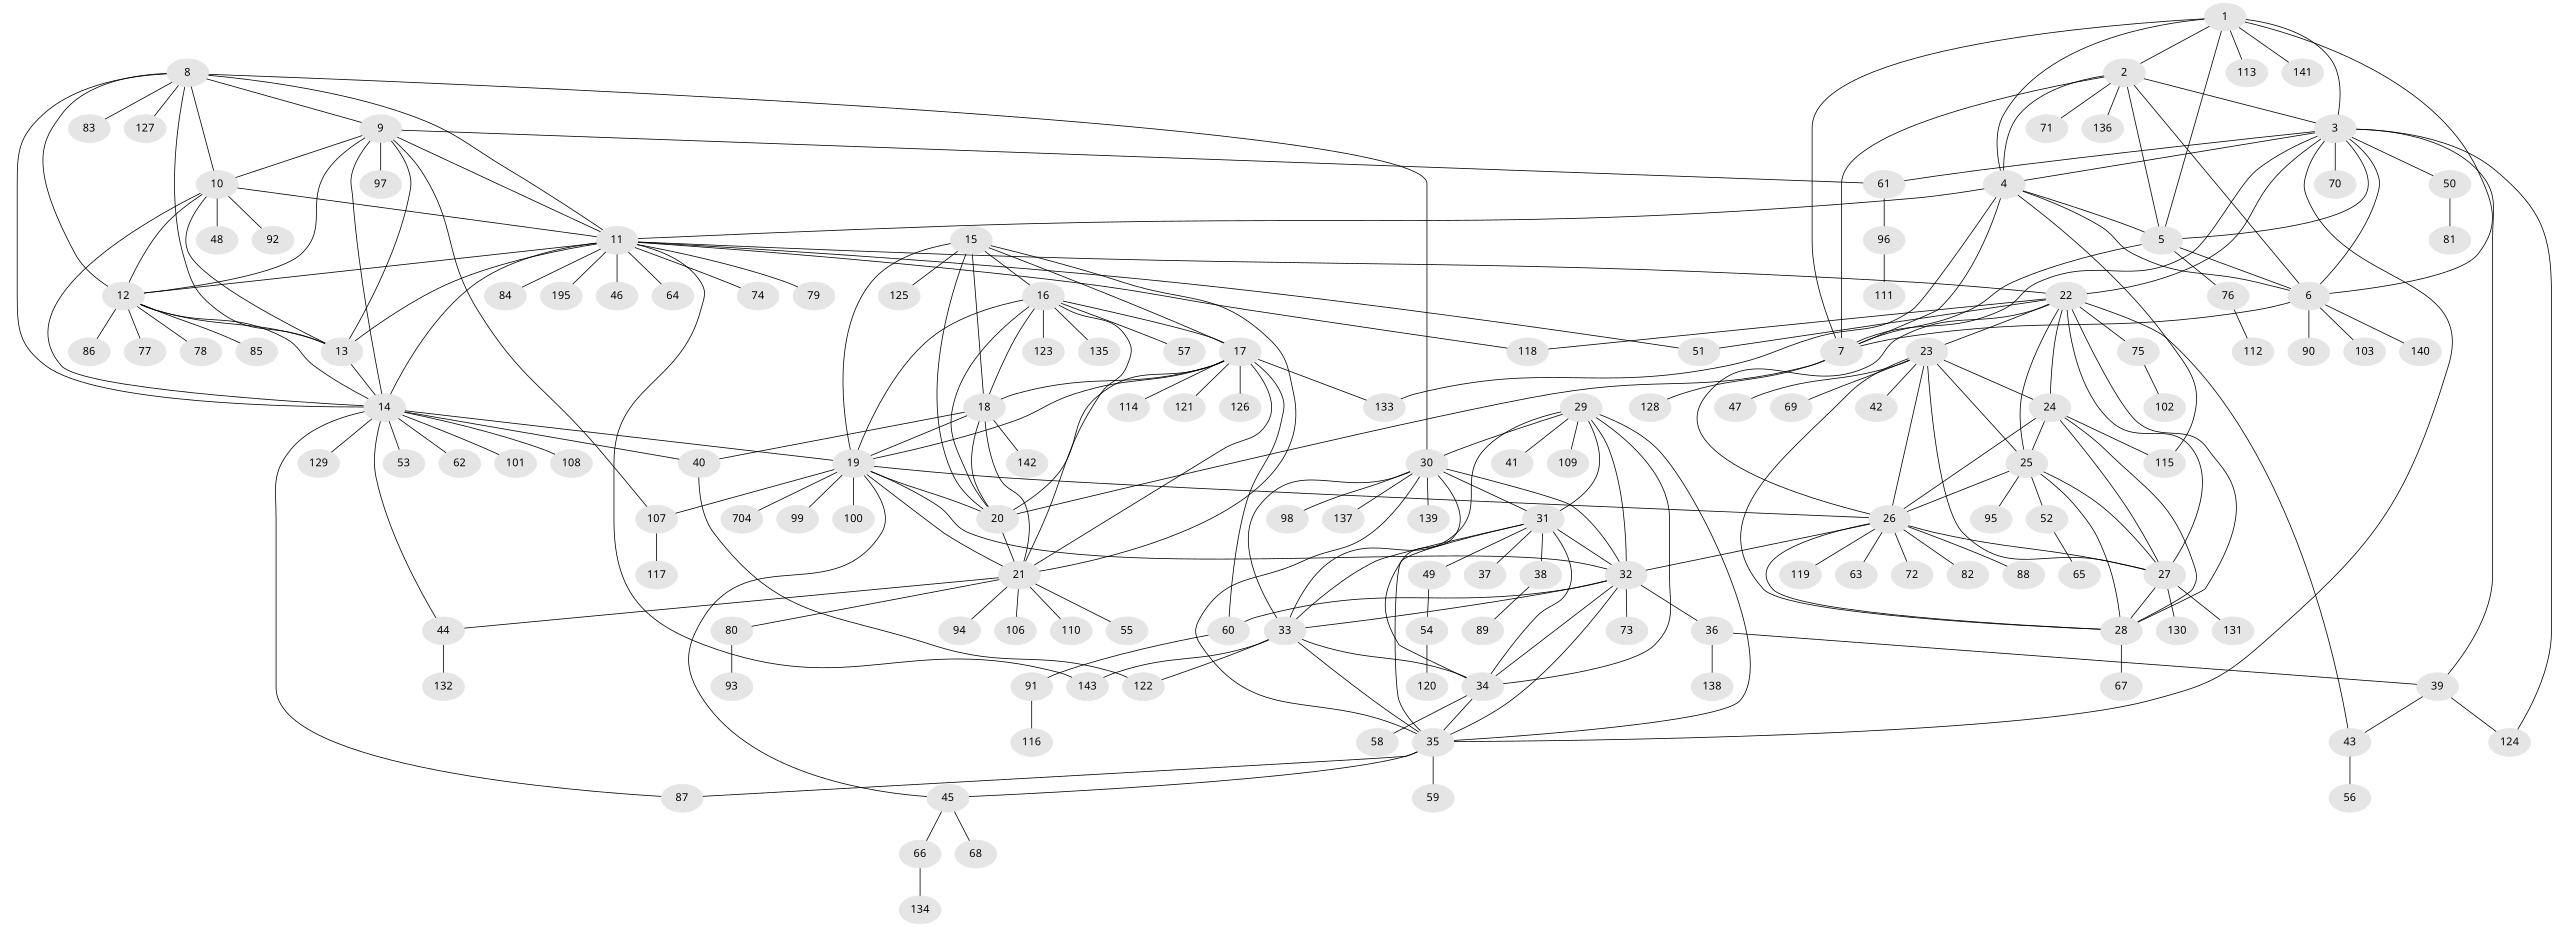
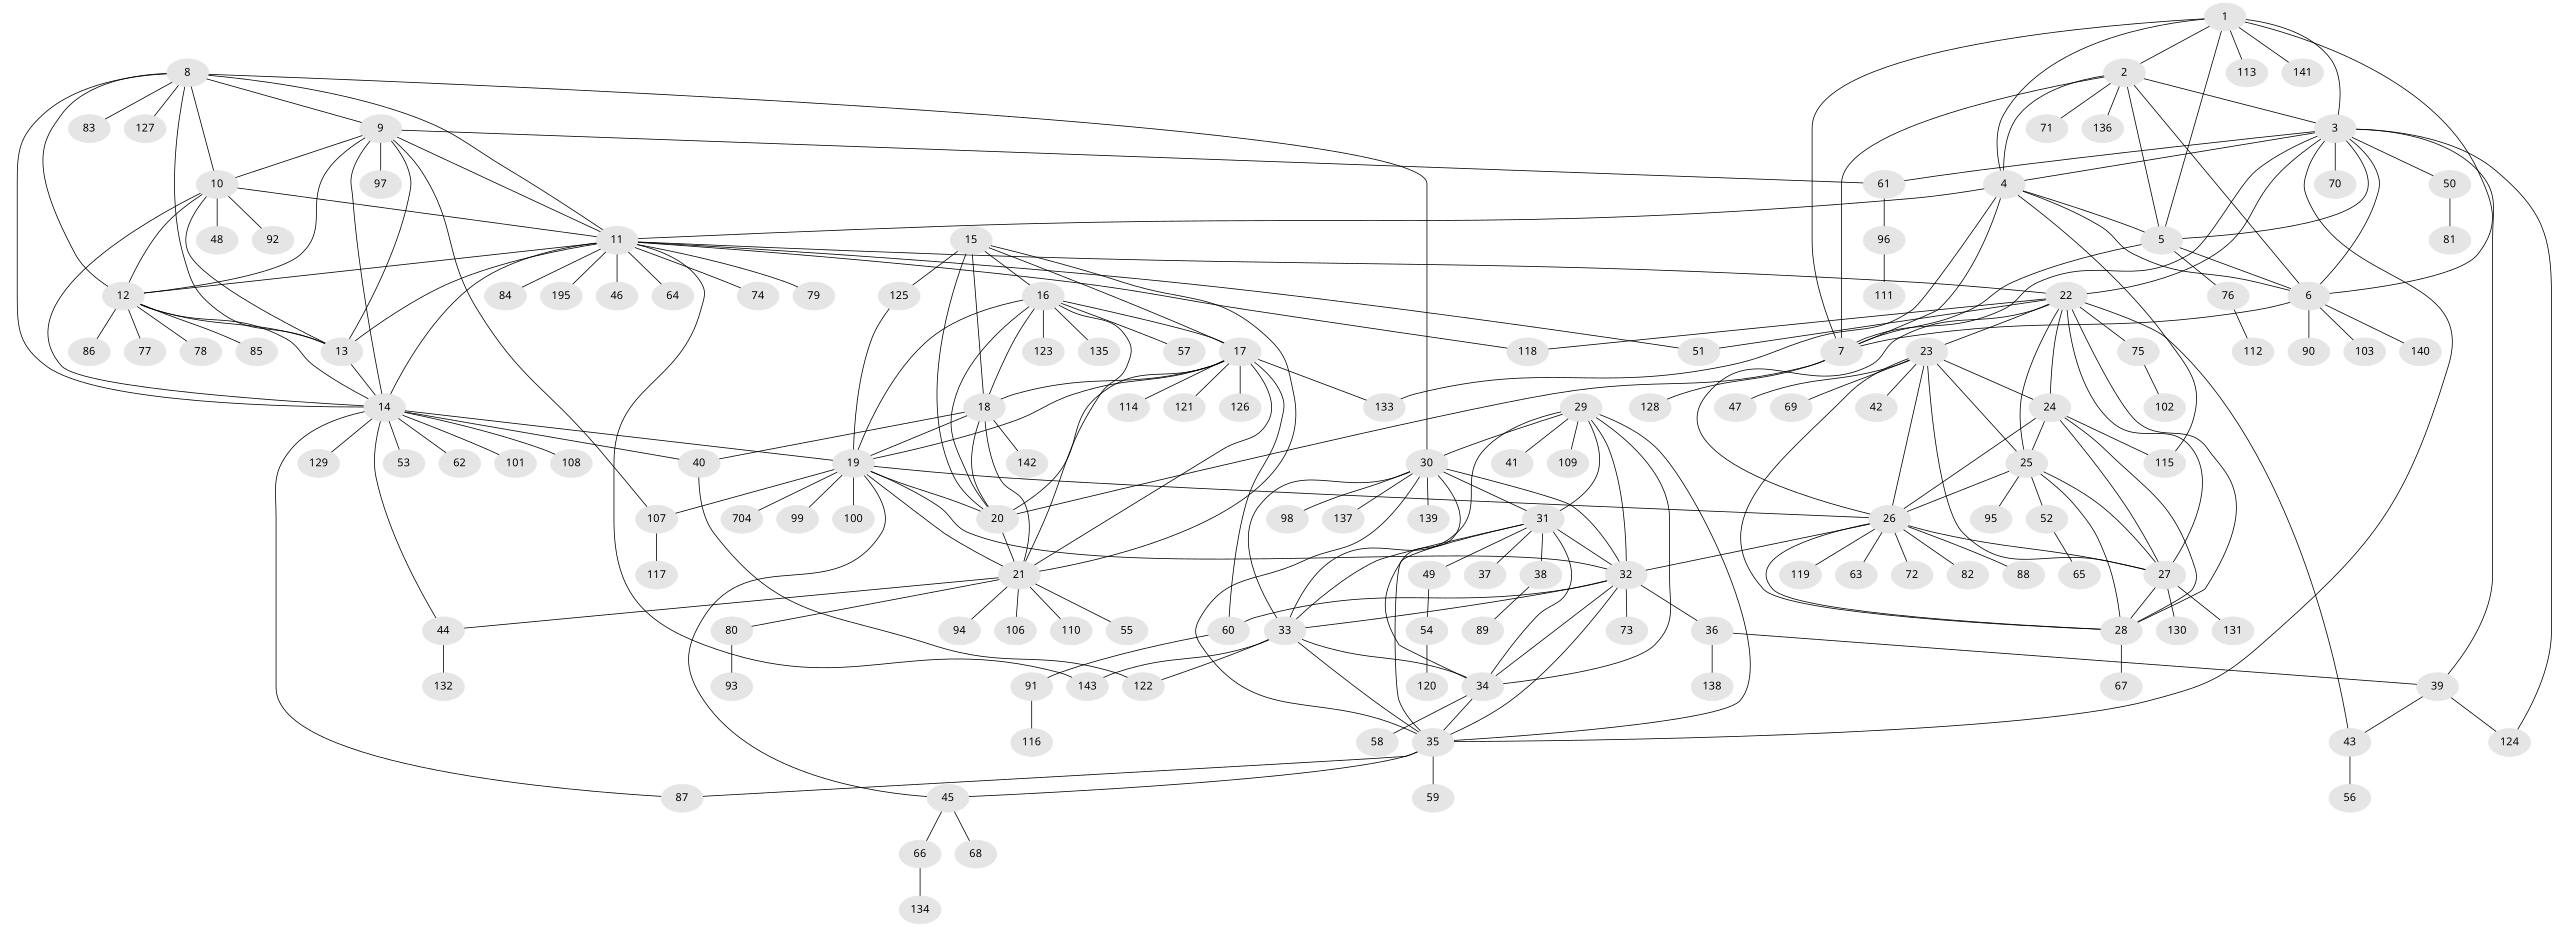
edge "15" -- "19": now "125" -- "19"
